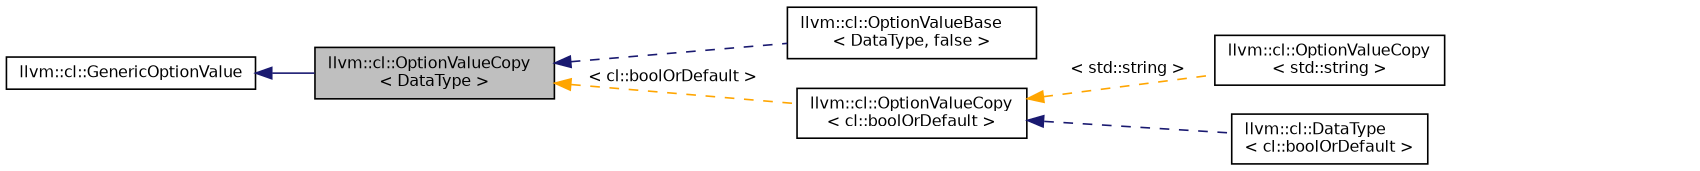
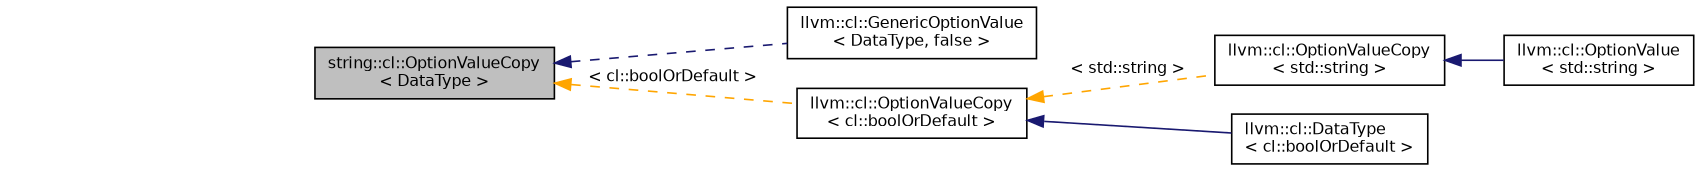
node "llvm::cl::OptionValueBase < DataType, false >": label "llvm::cl::OptionValueBase < DataType, false >" -> "llvm::cl::GenericOptionValue < DataType, false >"
node "llvm::cl::OptionValue < std::string >": added
node "llvm::cl::GenericOptionValue": removed
node "llvm::cl::OptionValueCopy < DataType >": label "llvm::cl::OptionValueCopy < DataType >" -> "string::cl::OptionValueCopy < DataType >"
edge "llvm::cl::DataType < cl::boolOrDefault >" -> "llvm::cl::OptionValueCopy < cl::boolOrDefault >": style dashed -> solid
